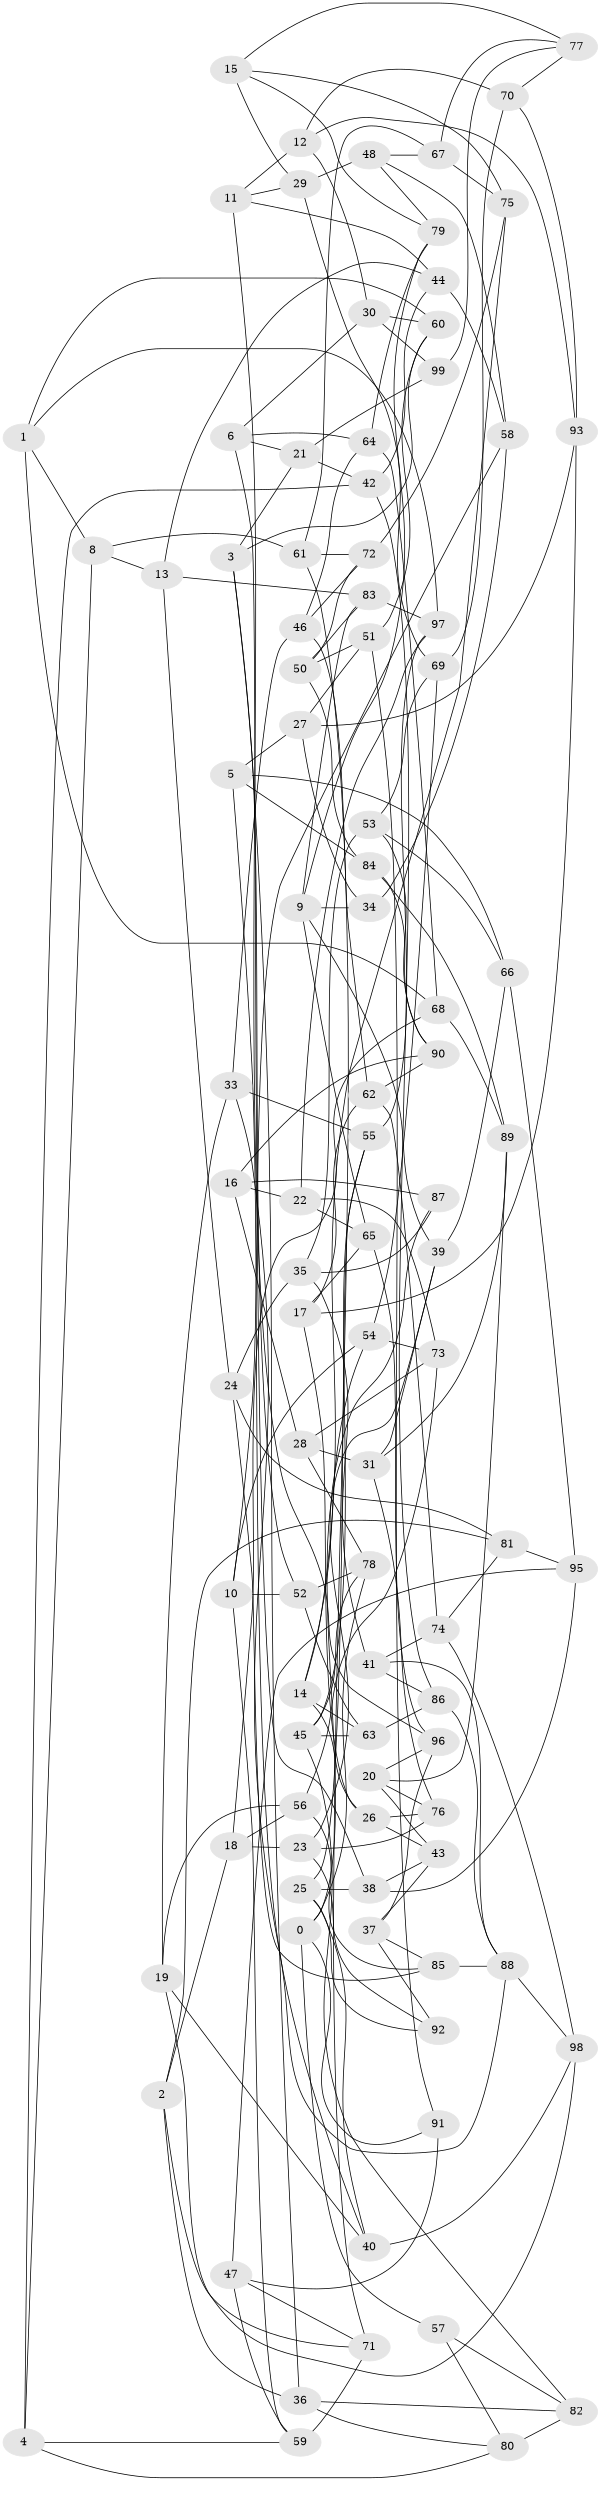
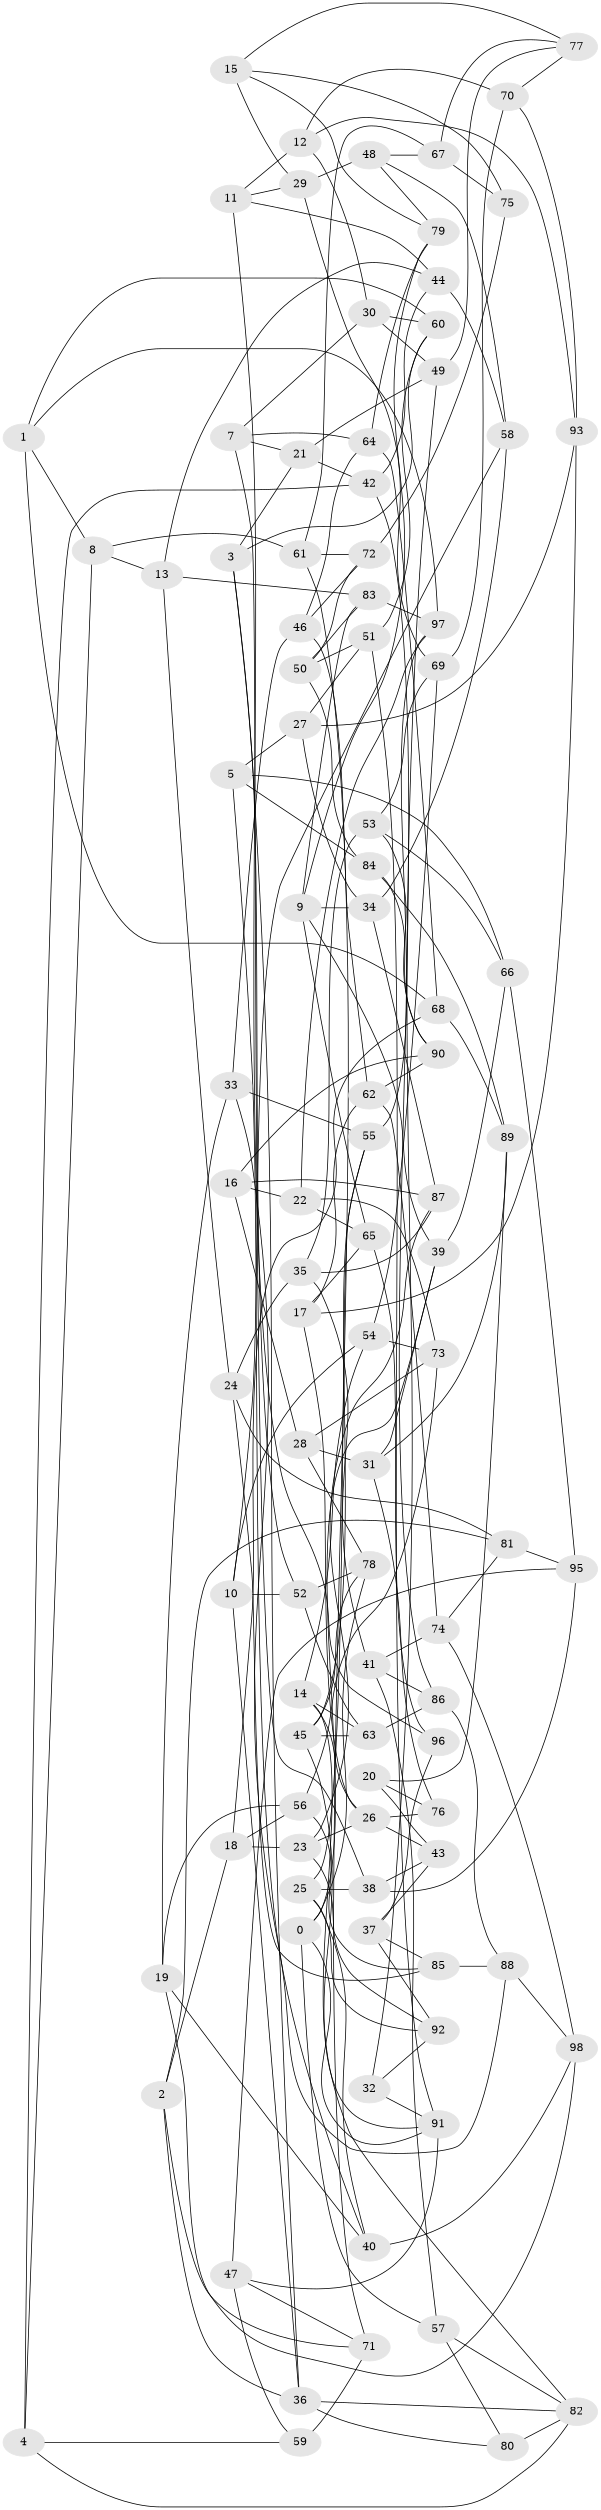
node "99": label "99" -> "49"
node "6": label "6" -> "7"
edge "75" -- "14": now "91" -- "14"
edge "34" -- "87": added
edge "96" -- "20": removed
edge "41" -- "88": now "41" -- "57"
edge "76" -- "23": now "26" -- "23"
edge "10" -- "59": now "10" -- "36"
node "32": added
edge "4" -- "80": now "4" -- "82"
